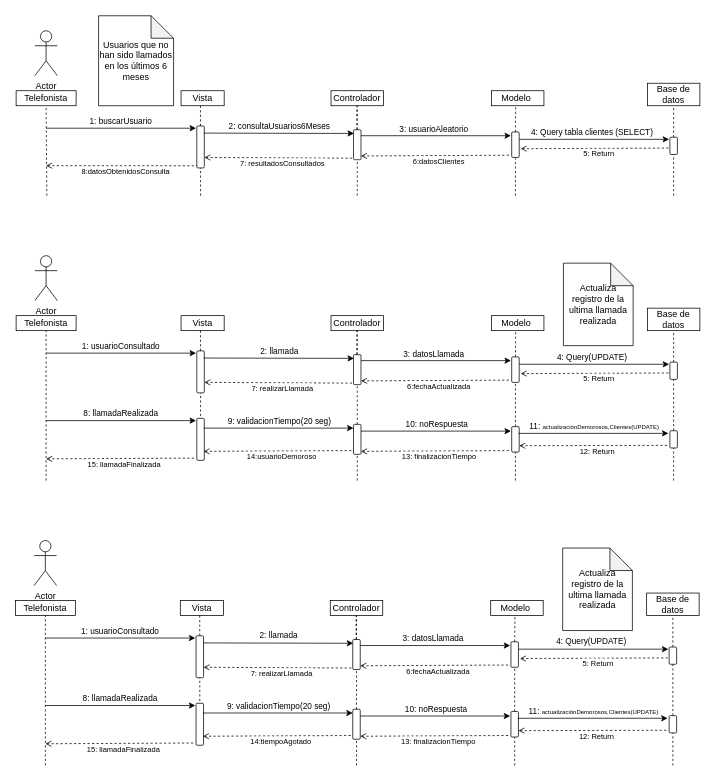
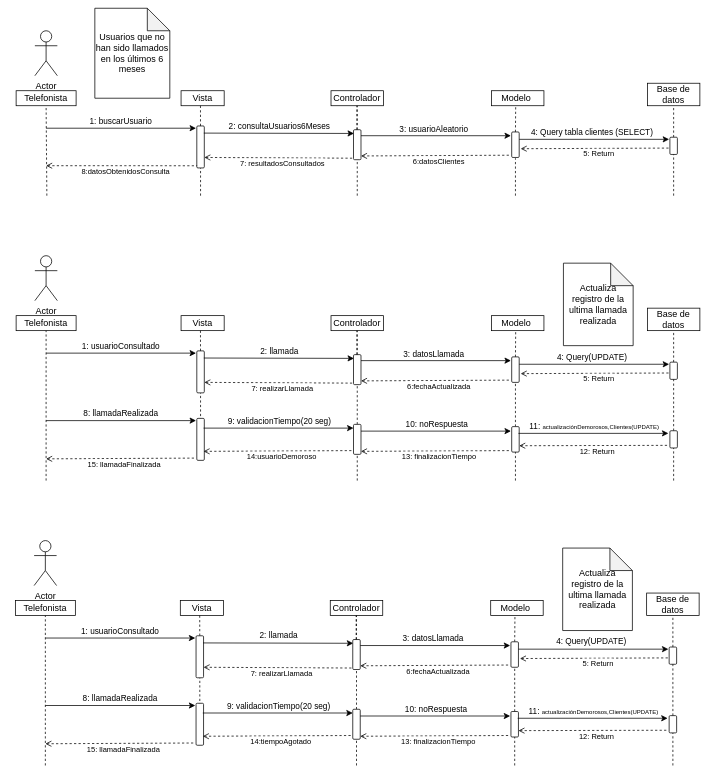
node "Usuarios que no han sido llamados en los últimos 6 meses": moved (136, 60) -> (132, 53)
